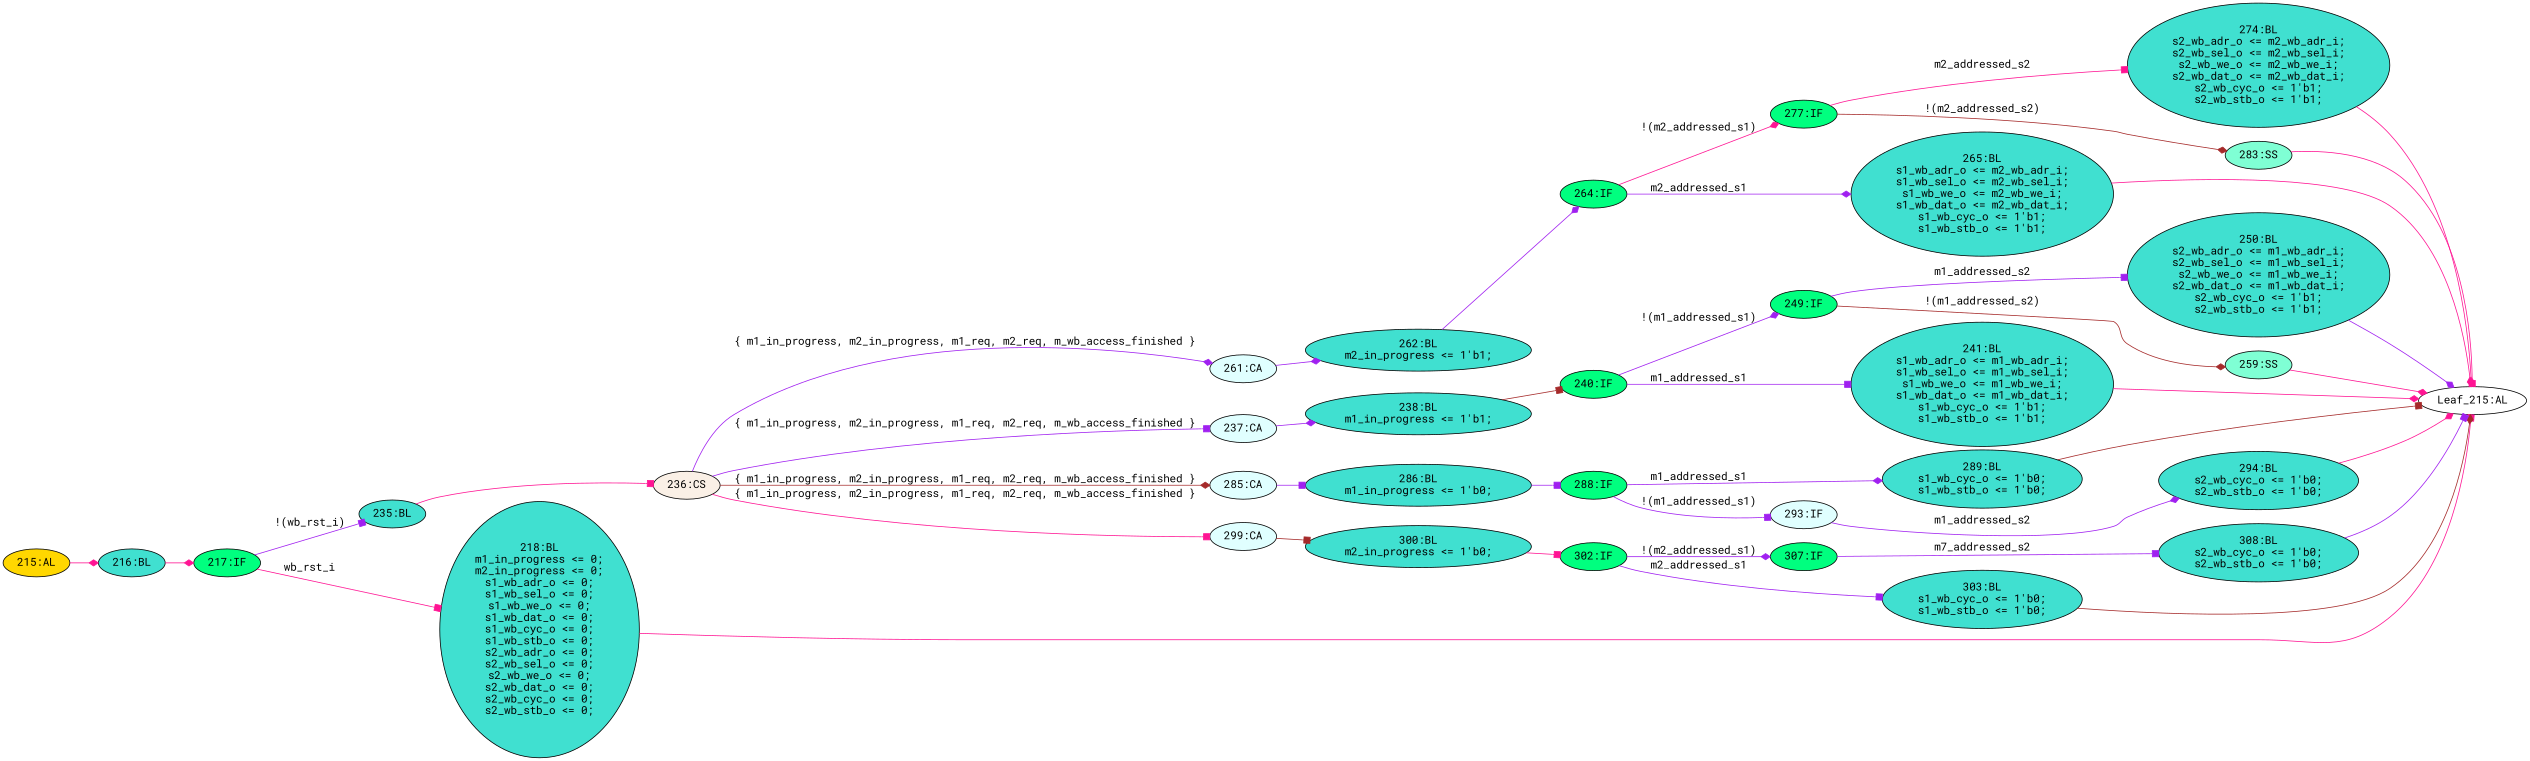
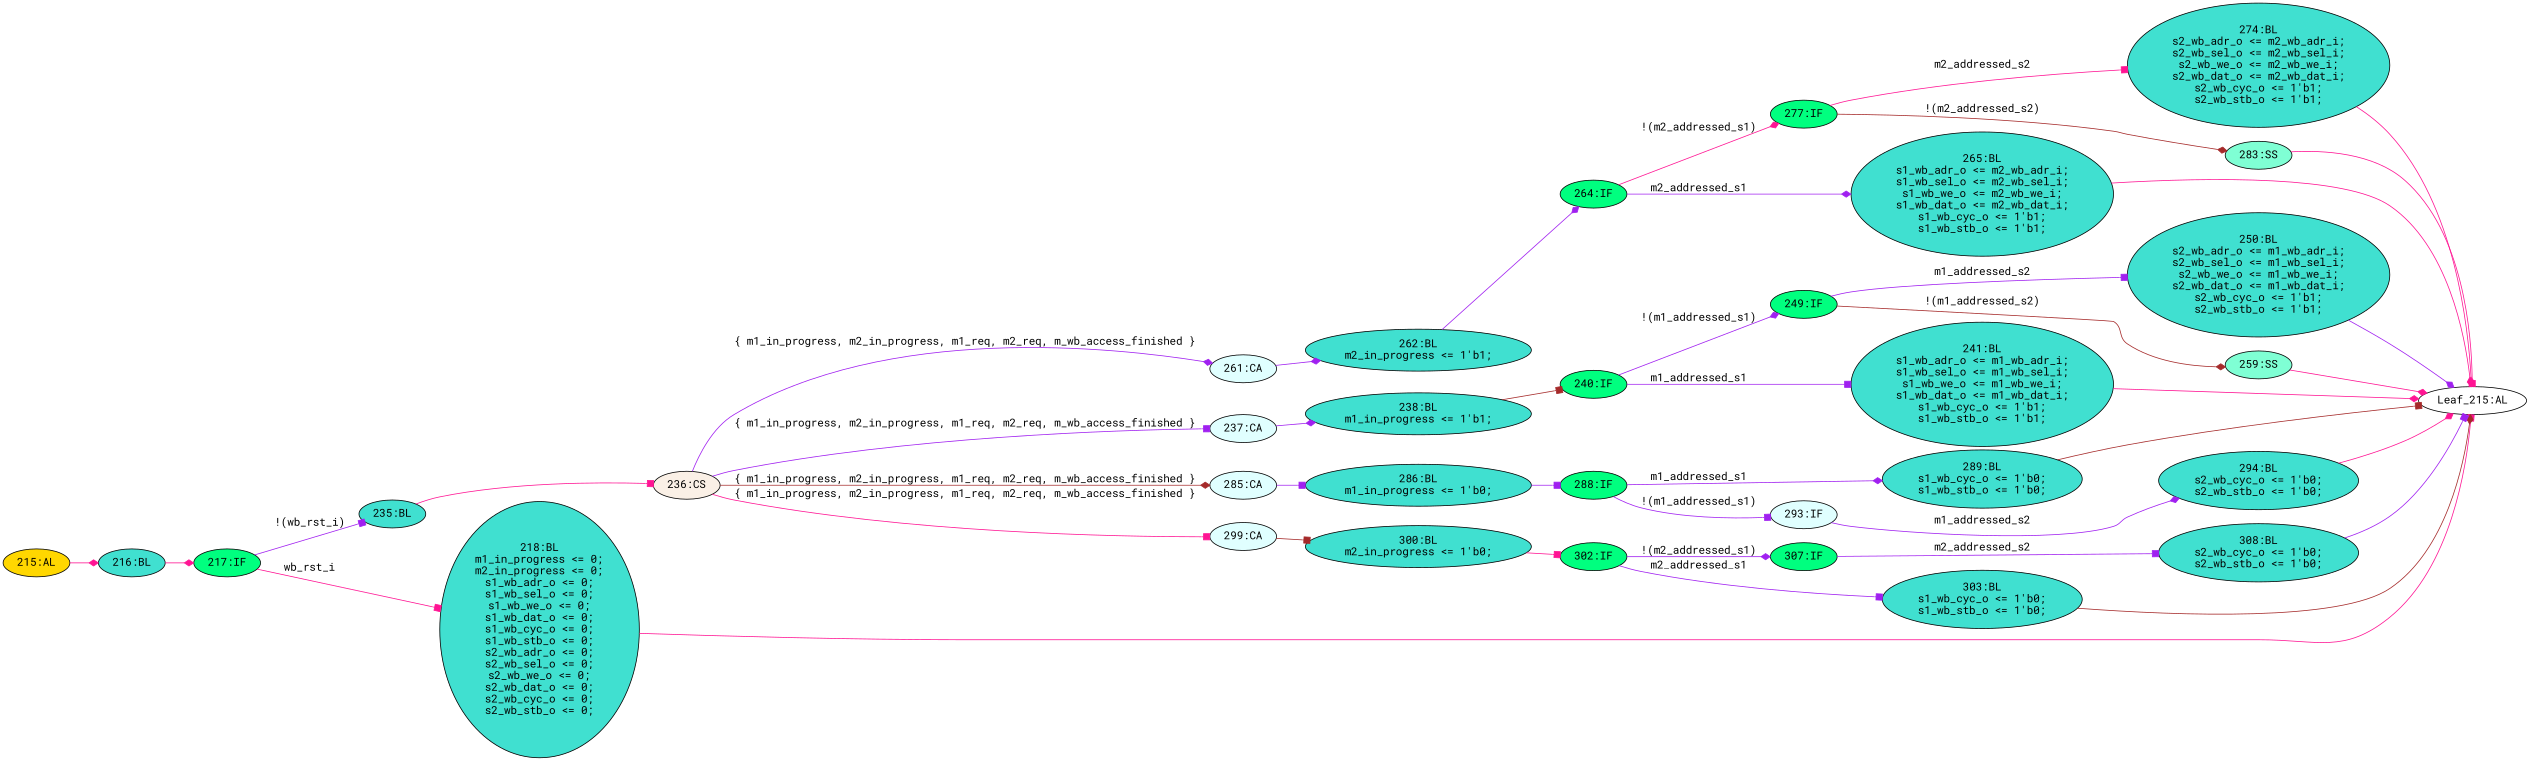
edge "307:IF" -> "308:BL s2_wb_cyc_o <= 1'b0; s2_wb_stb_o <= 1'b0;": label "m7_addressed_s2" -> "m2_addressed_s2"
